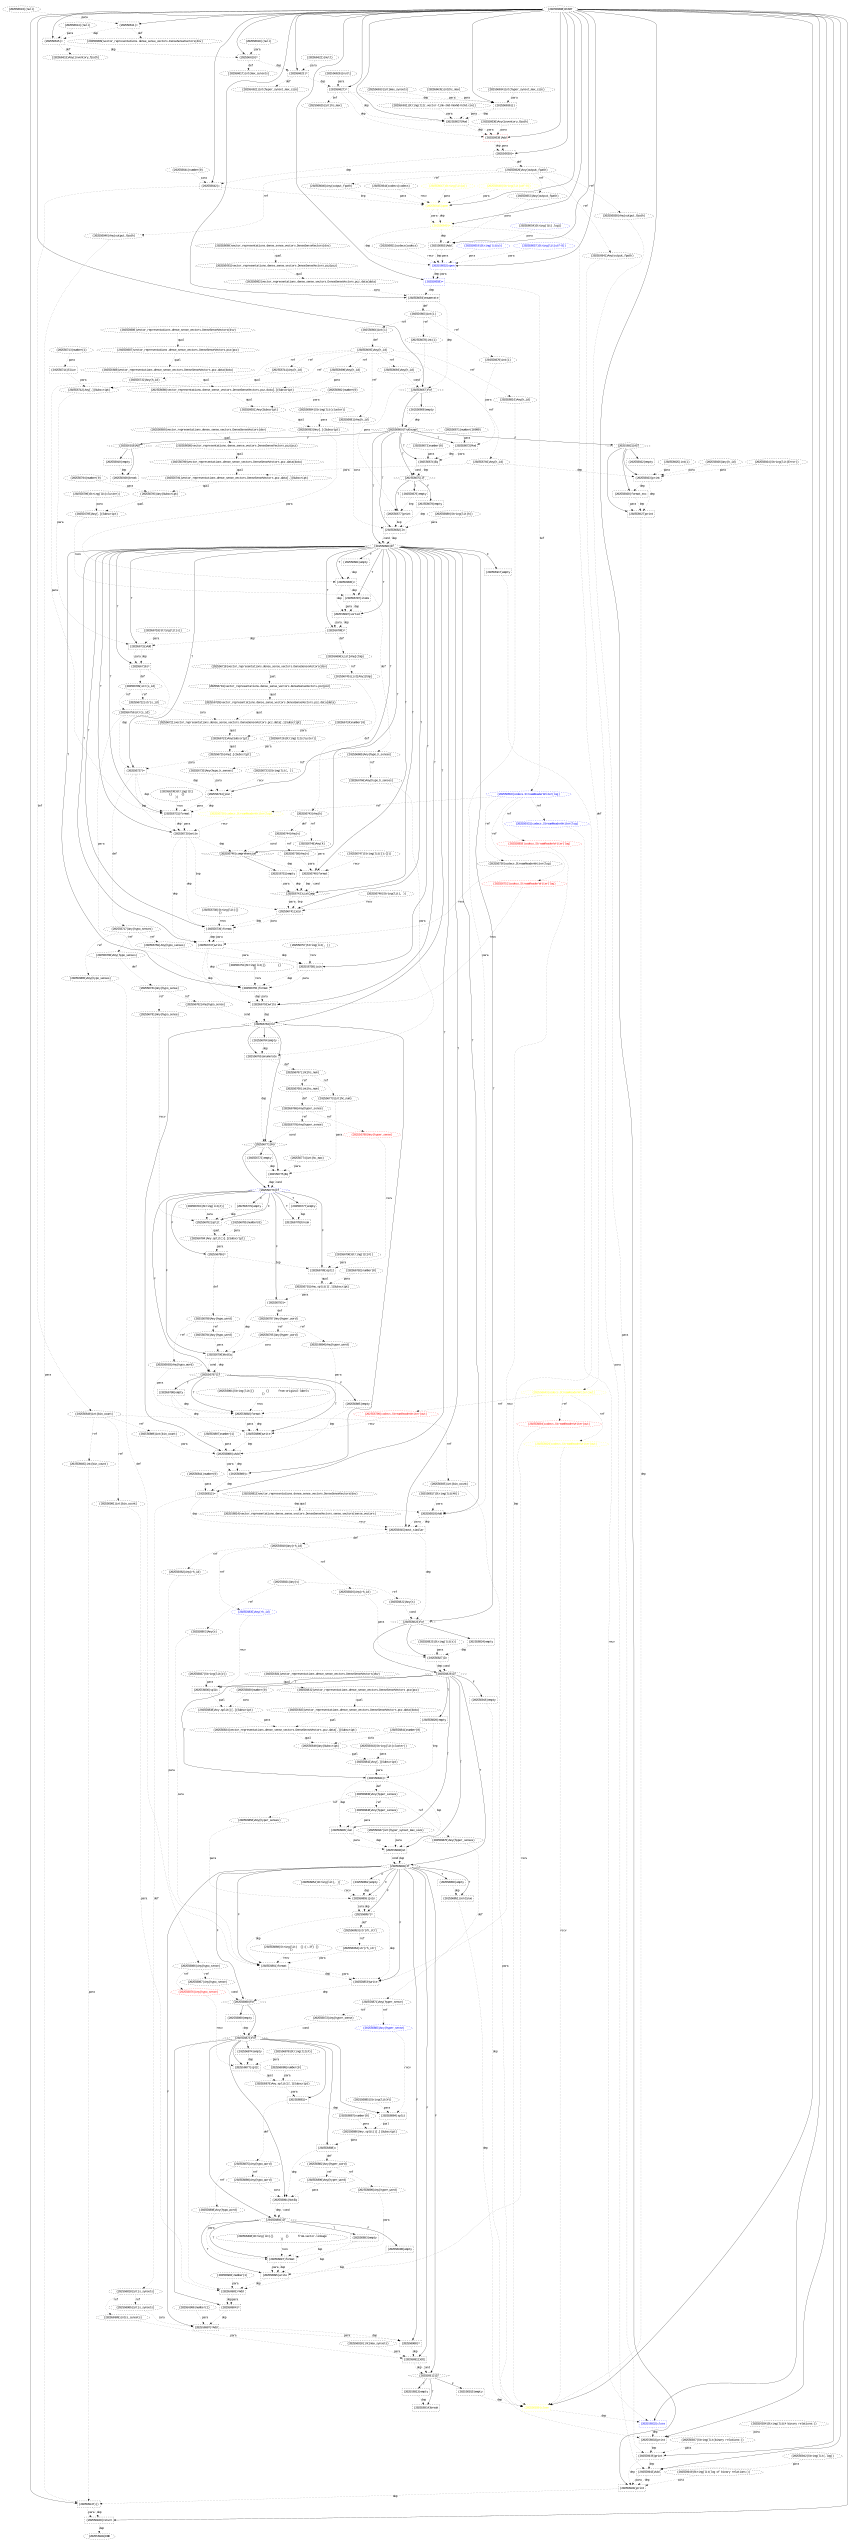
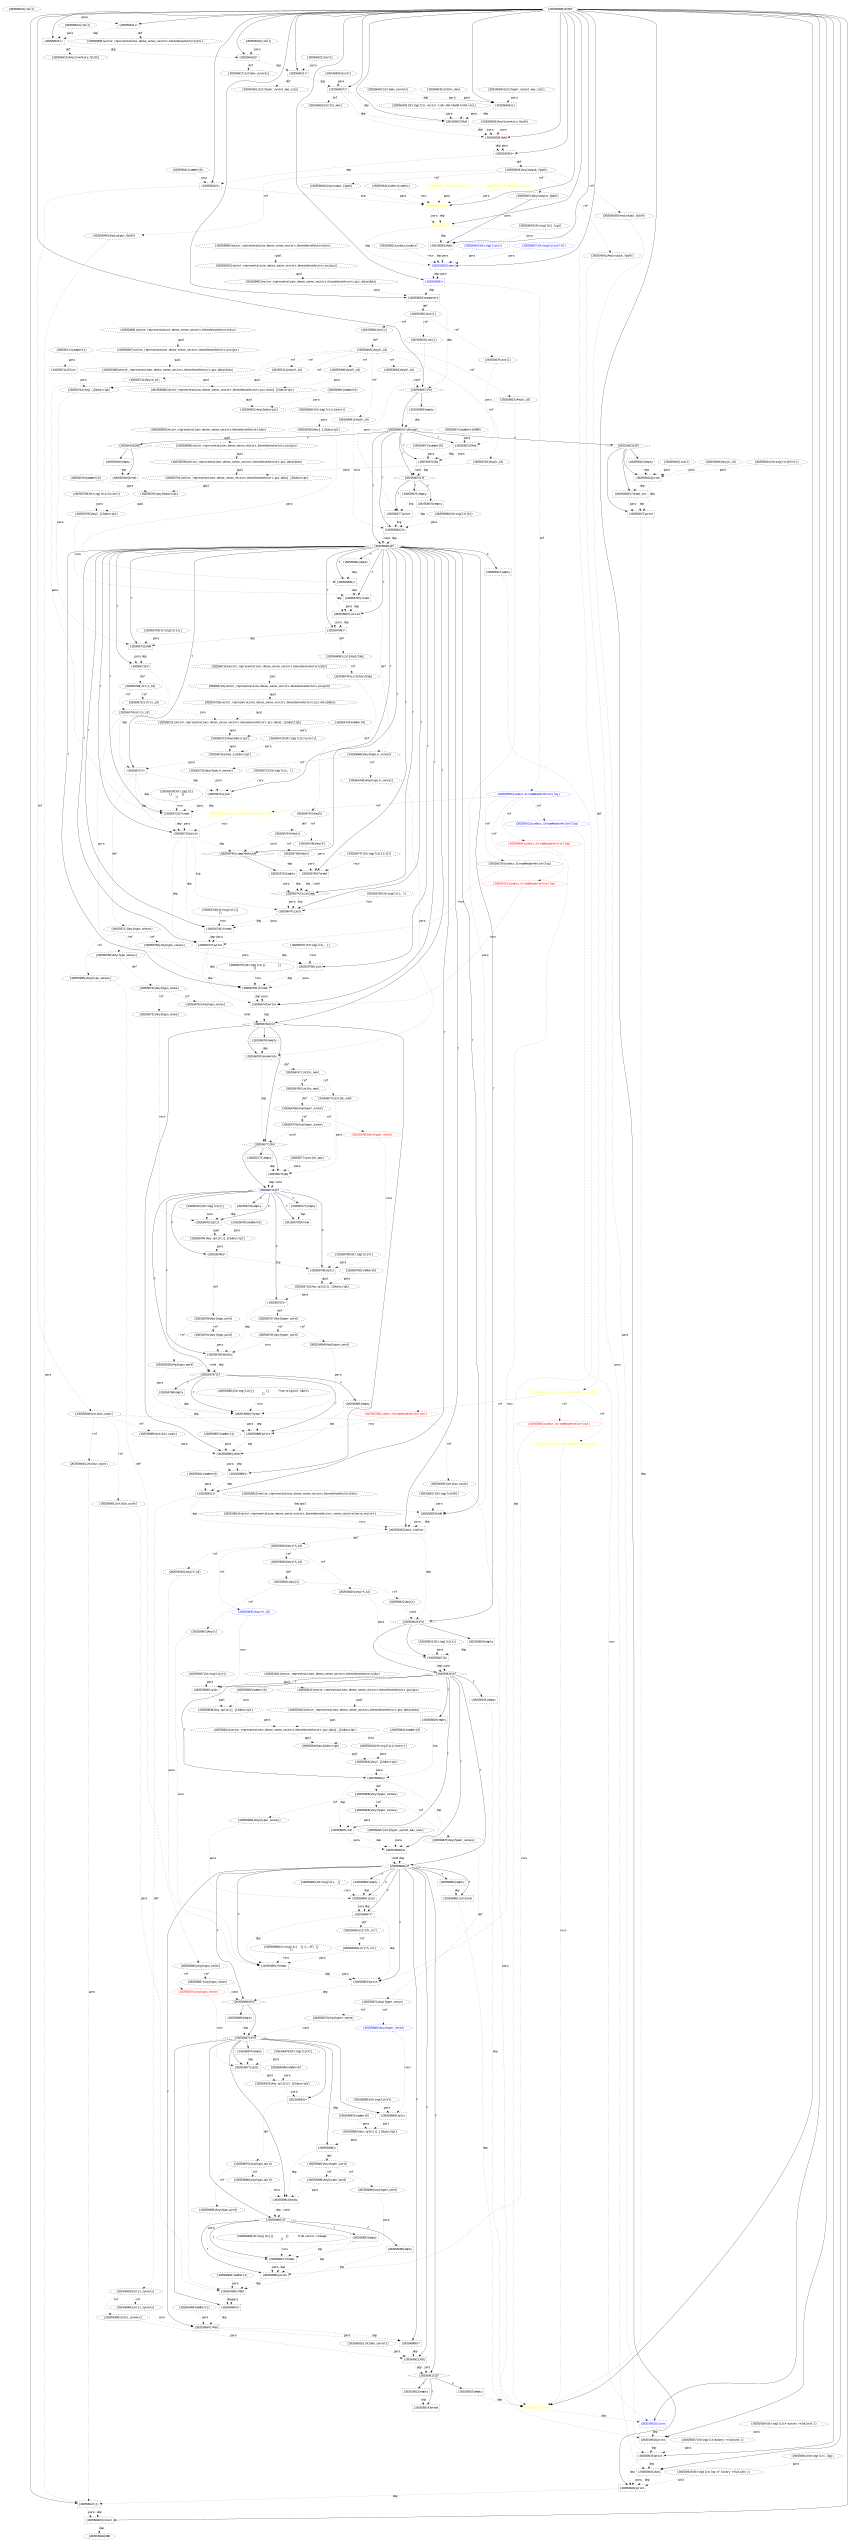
edge "(202556653)Any(output_fpath)" -> "(202556655)Add": style dotted -> solid
node "(202556654)String(lit(.log))": color blue -> black
edge "(202556691)Any(Subscript)" -> "(202556693)Any[.](Subscript)": removed, label "qual"
edge "(202556702)Any(h_id)" -> "(202556923)print": now "(202556922)empty" -> "(202556923)print"
node "(202556820)Any(rh_id)": added
